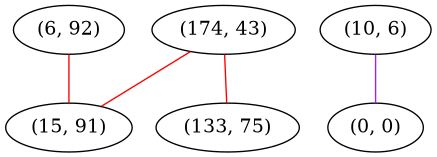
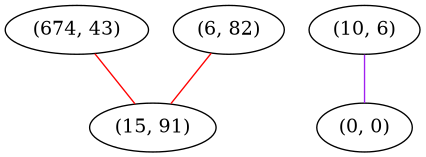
node "(6, 92)": label "(6, 92)" -> "(6, 82)"
node "(174, 43)": label "(174, 43)" -> "(674, 43)"
node "(133, 75)": removed
